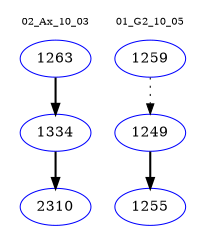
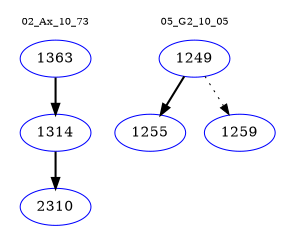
cluster "02_Ax_10_03": label "02_Ax_10_03" -> "02_Ax_10_73"
cluster "01_G2_10_05": label "01_G2_10_05" -> "05_G2_10_05"
node "1263": label "1263" -> "1363"
edge "1259" -> "1249": reversed
node "1334": label "1334" -> "1314"
